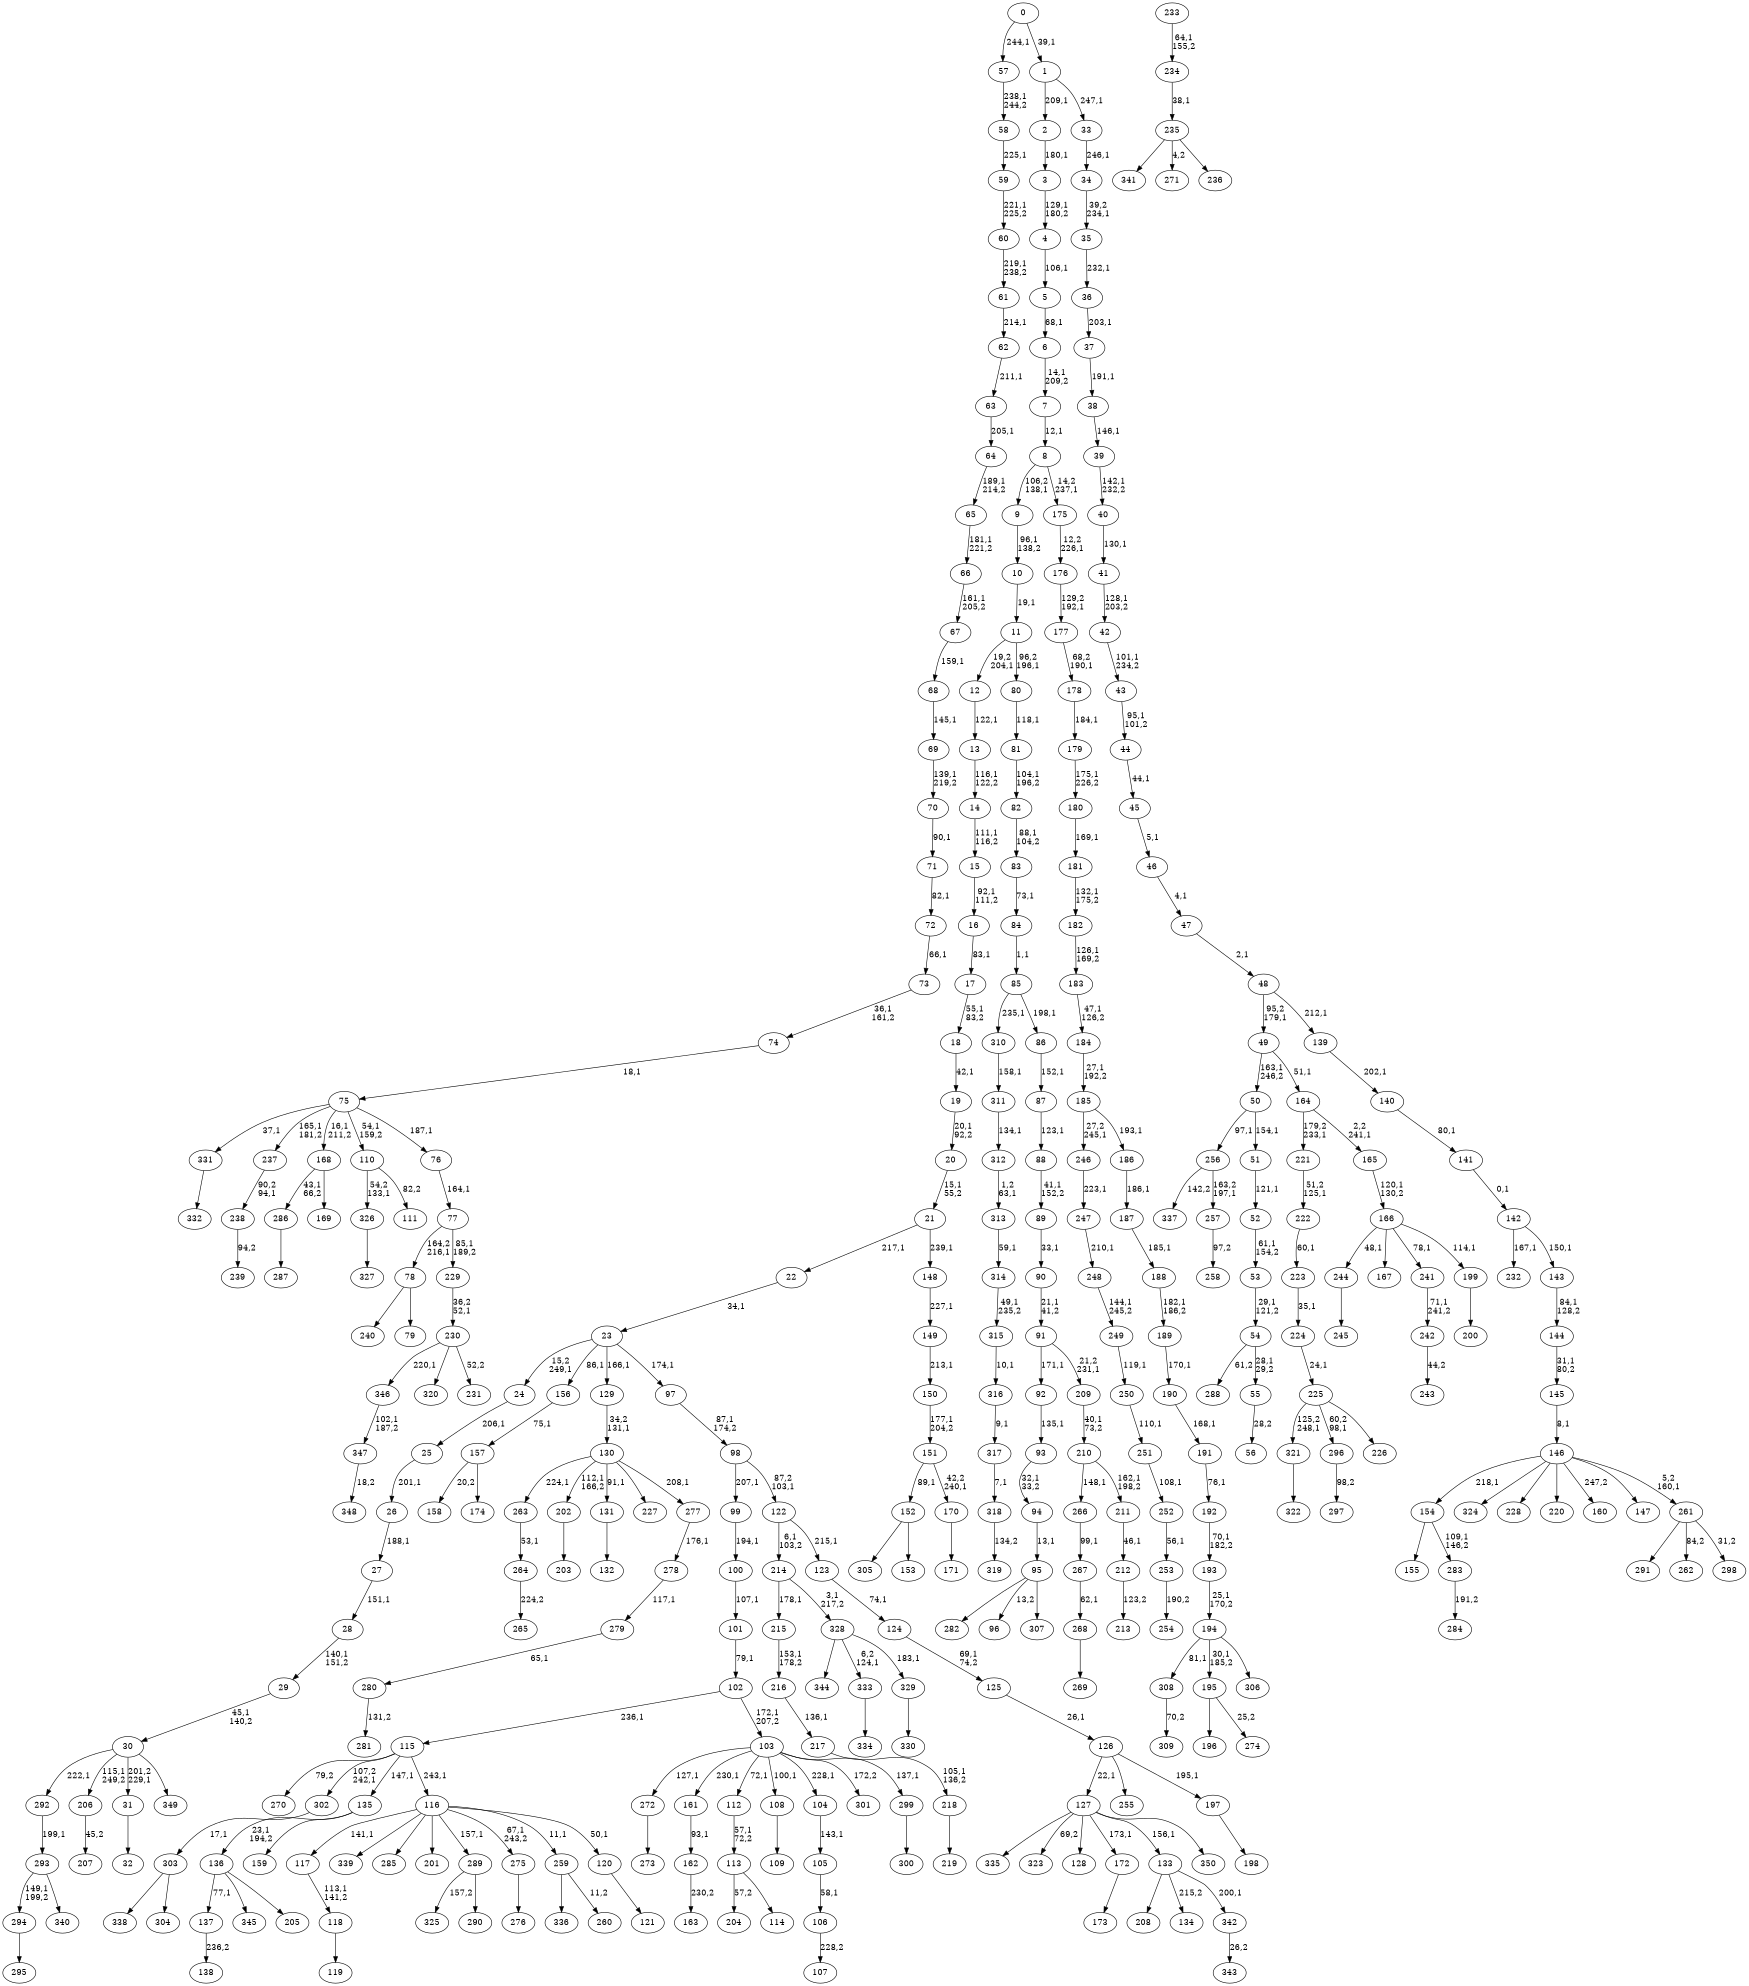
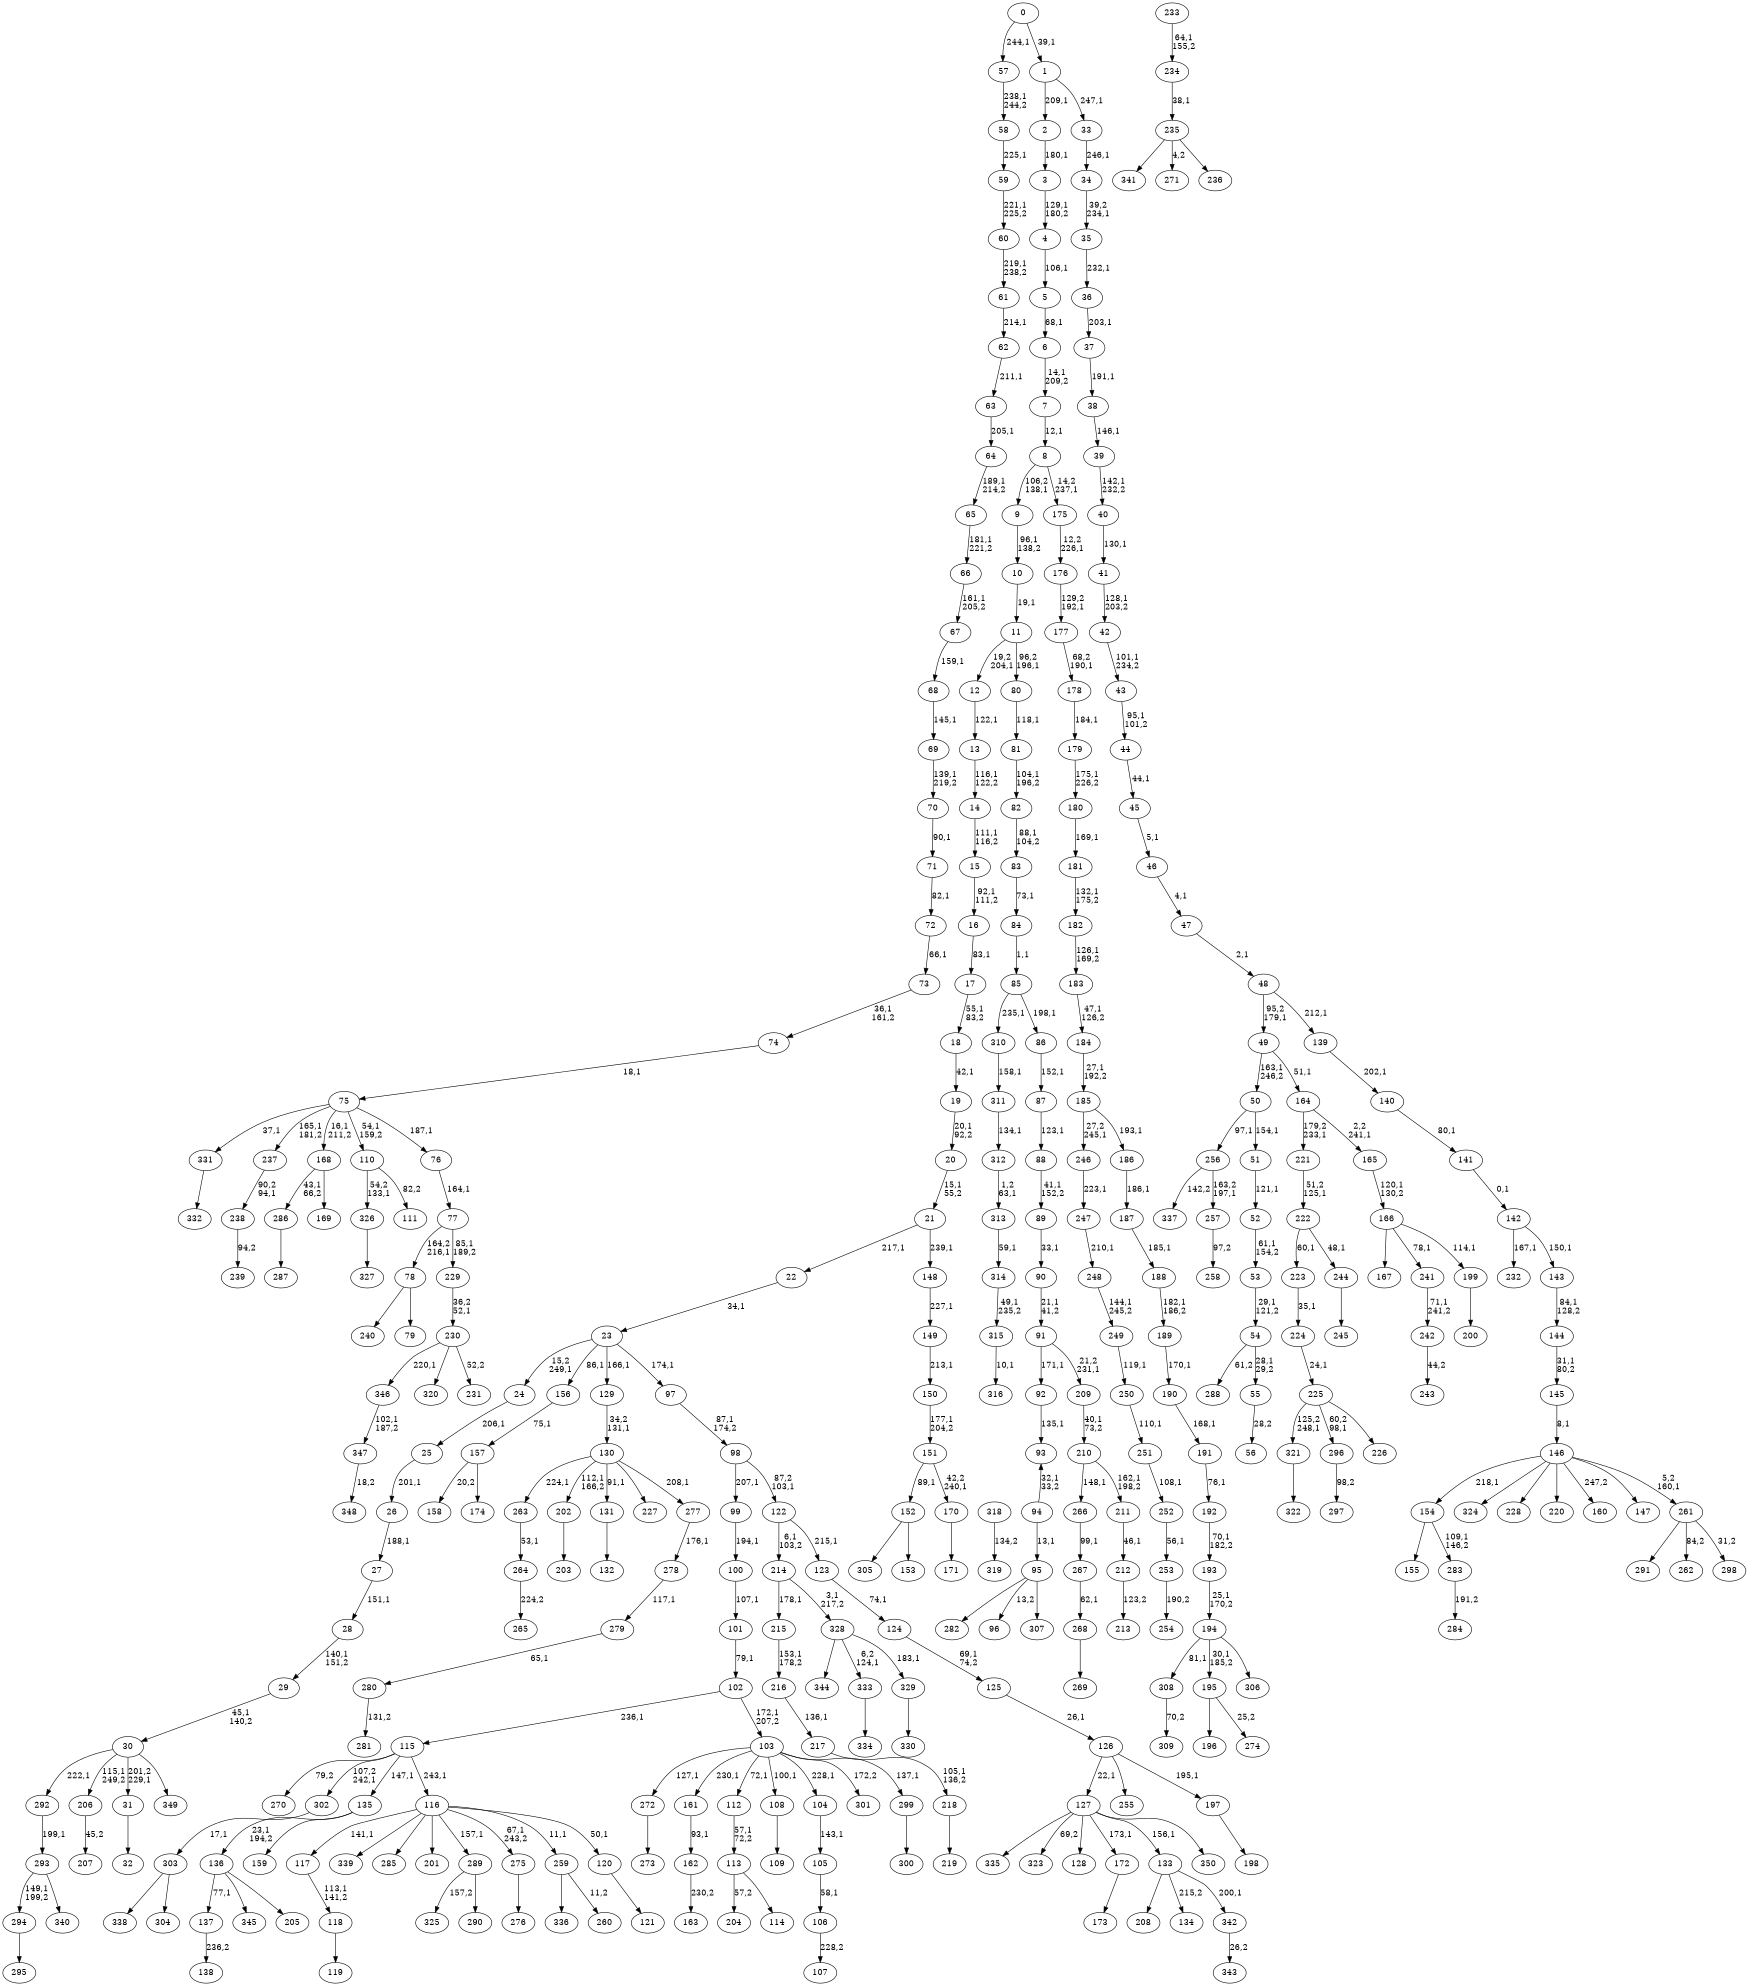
edge "166" -> "244": now "222" -> "244"
node "317": removed
edge "93" -> "94": reversed
